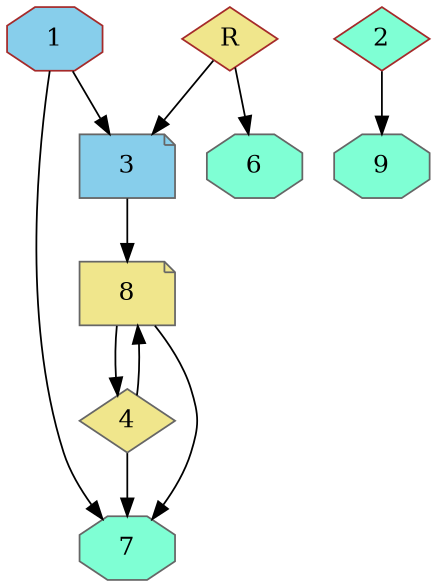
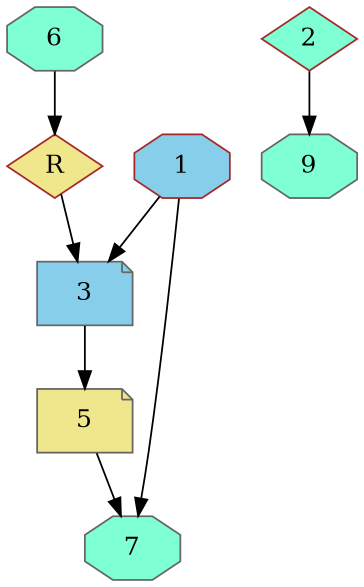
edge "R" -> "6": reversed
node "8": label "8" -> "5"
node "4": removed
